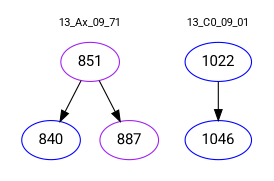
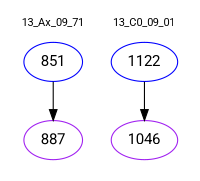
node "851": color purple -> blue
node "1022": label "1022" -> "1122"
node "840": removed
node "1046": color blue -> purple
